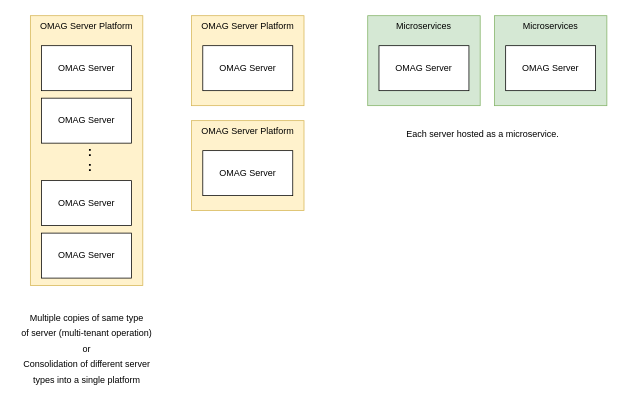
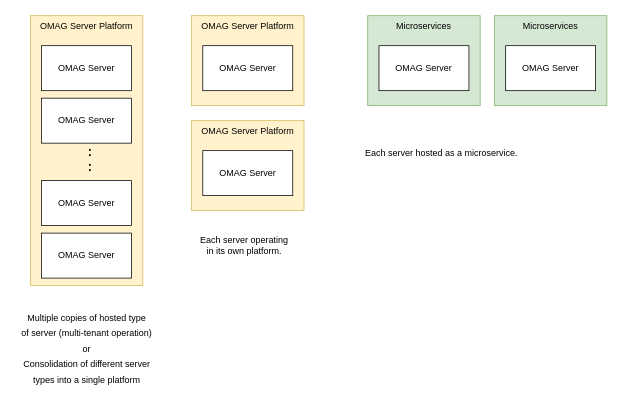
node "Each server hosted as a microservice.": moved (488, 134) -> (447, 153)
node "Each server operating in its own platform.": added
node "Multiple copies of same type of server (multi-tenant operation) or Consolidation of different server types into a single platform": label "Multiple copies of same type of server (multi-tenant operation) or Consolidation of different server types into a single platform" -> "Multiple copies of hosted type of server (multi-tenant operation) or Consolidation of different server types into a single platform"
